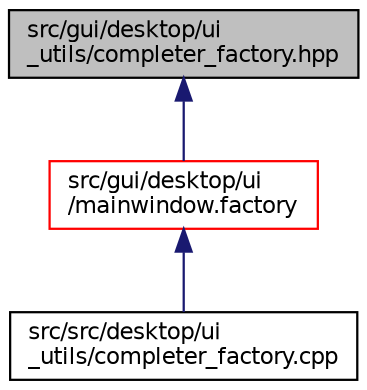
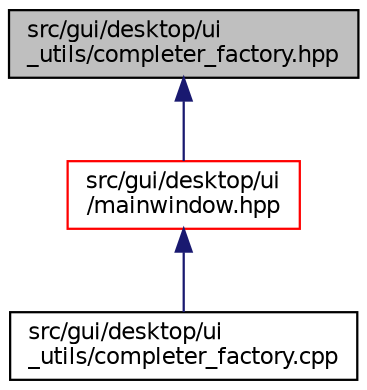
node "src/gui/desktop/ui /mainwindow.factory": label "src/gui/desktop/ui /mainwindow.factory" -> "src/gui/desktop/ui /mainwindow.hpp"
node "src/src/desktop/ui _utils/completer_factory.cpp": label "src/src/desktop/ui _utils/completer_factory.cpp" -> "src/gui/desktop/ui _utils/completer_factory.cpp"
